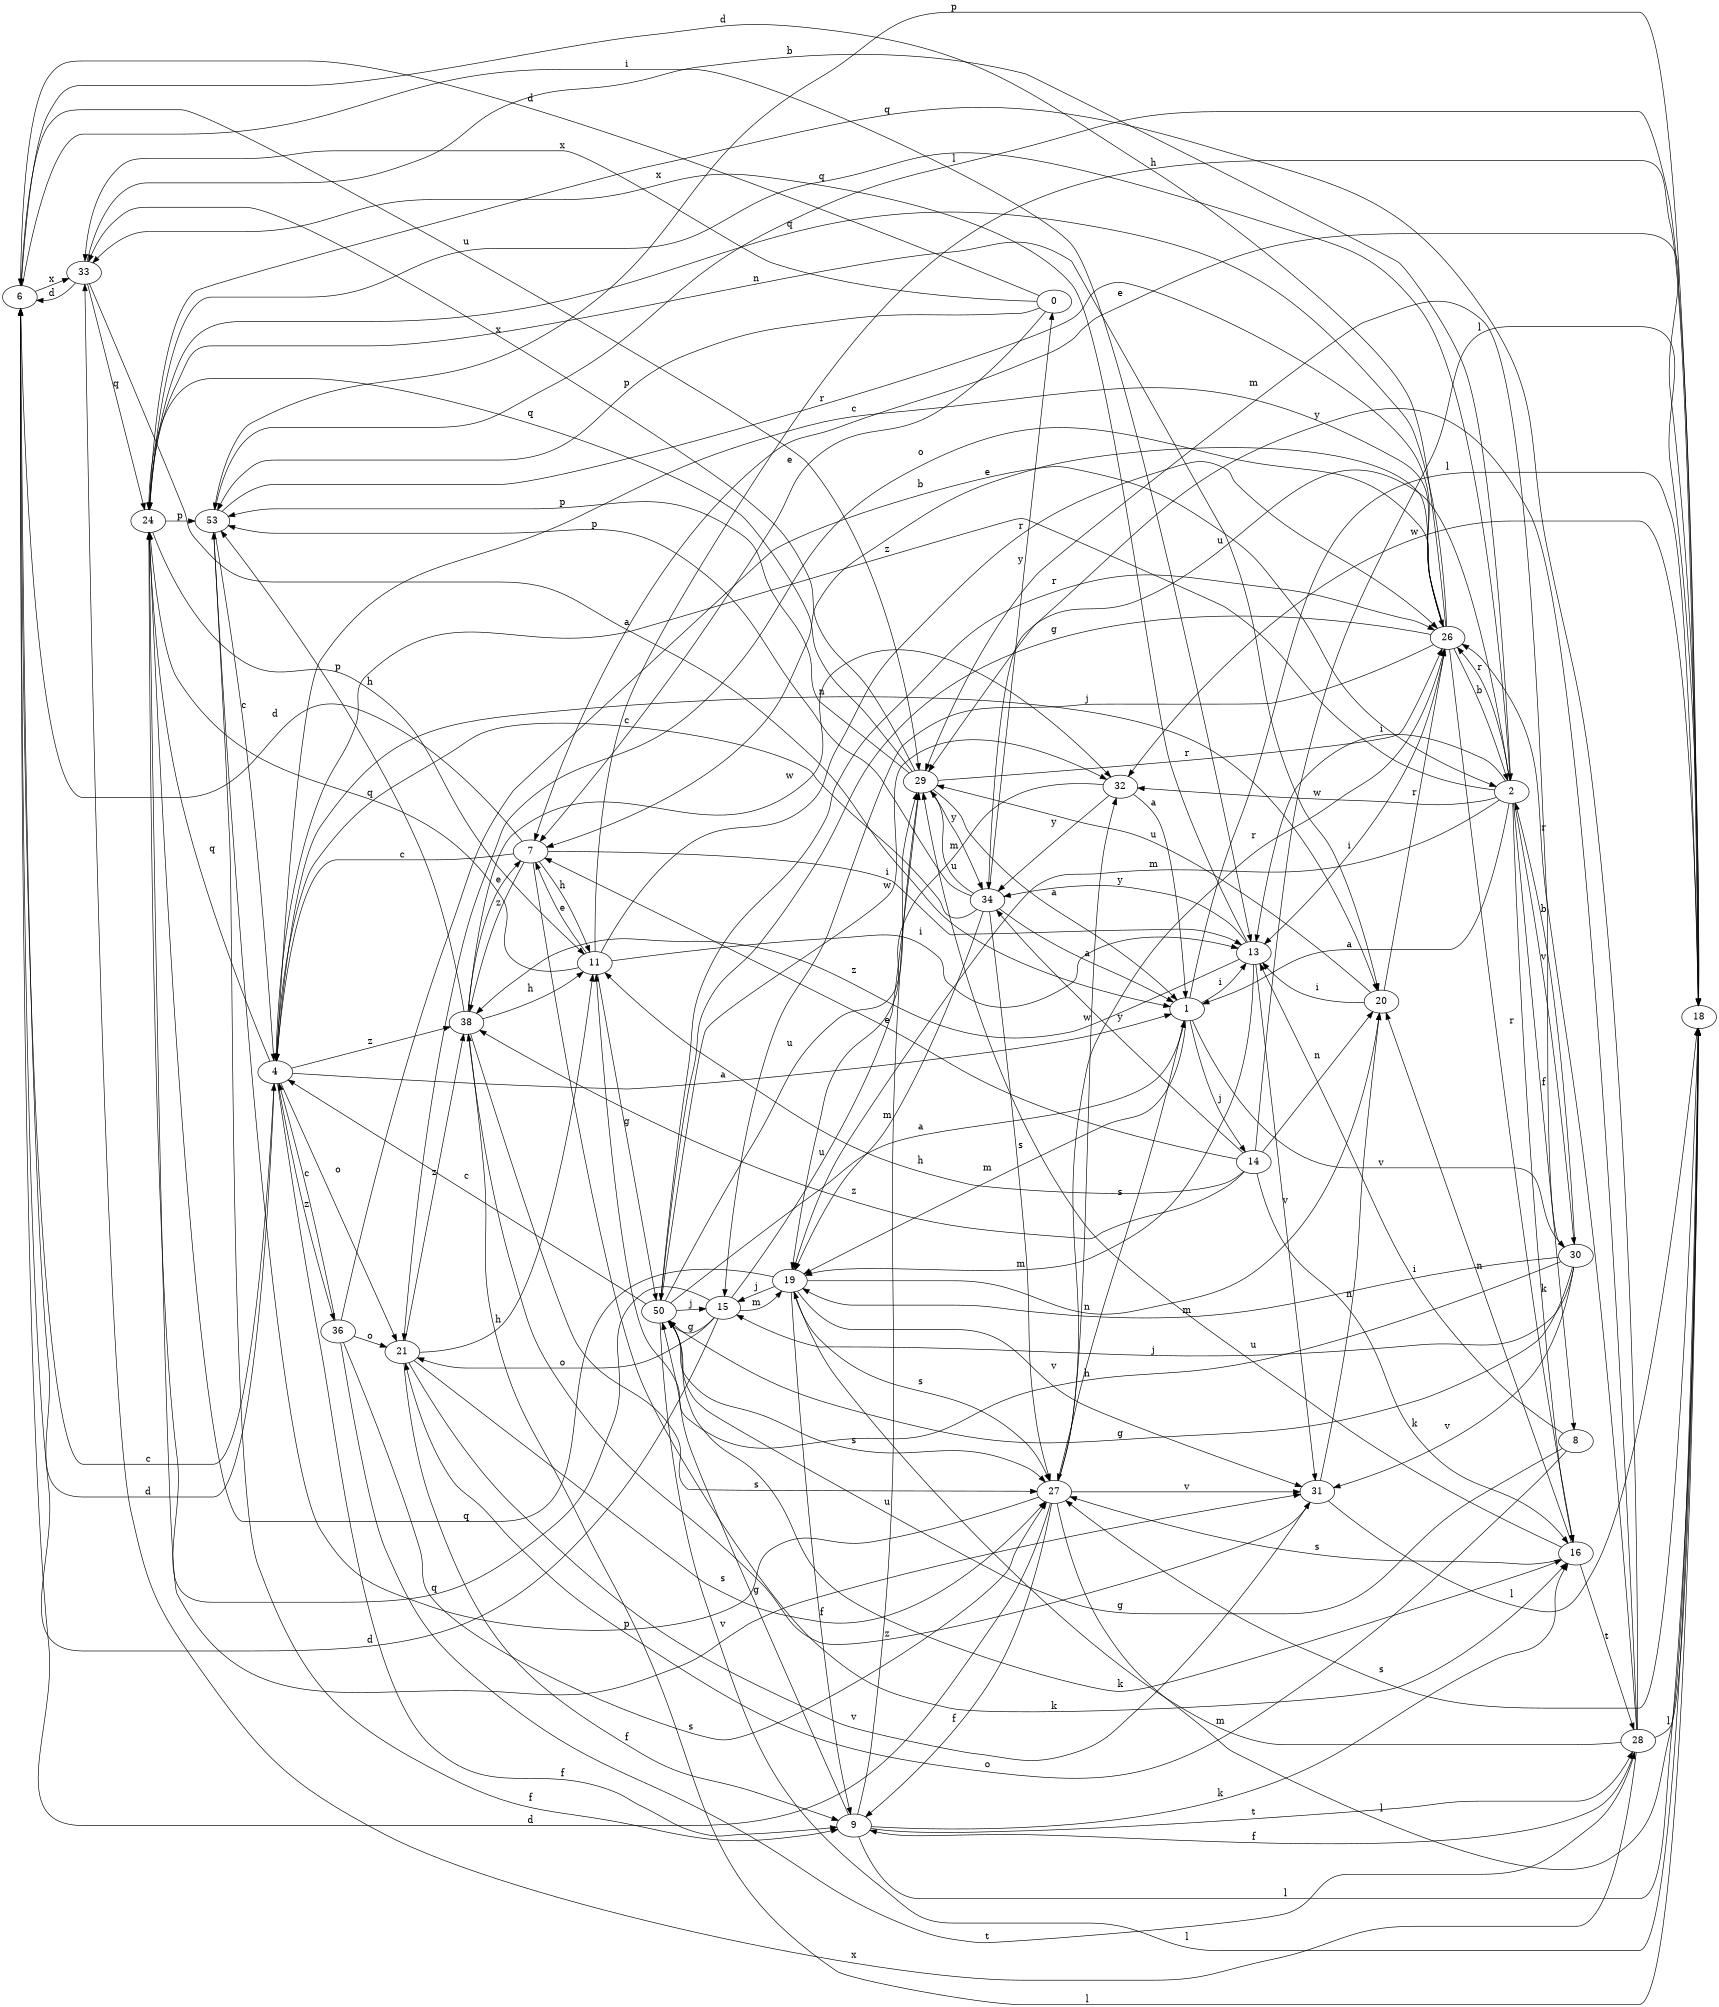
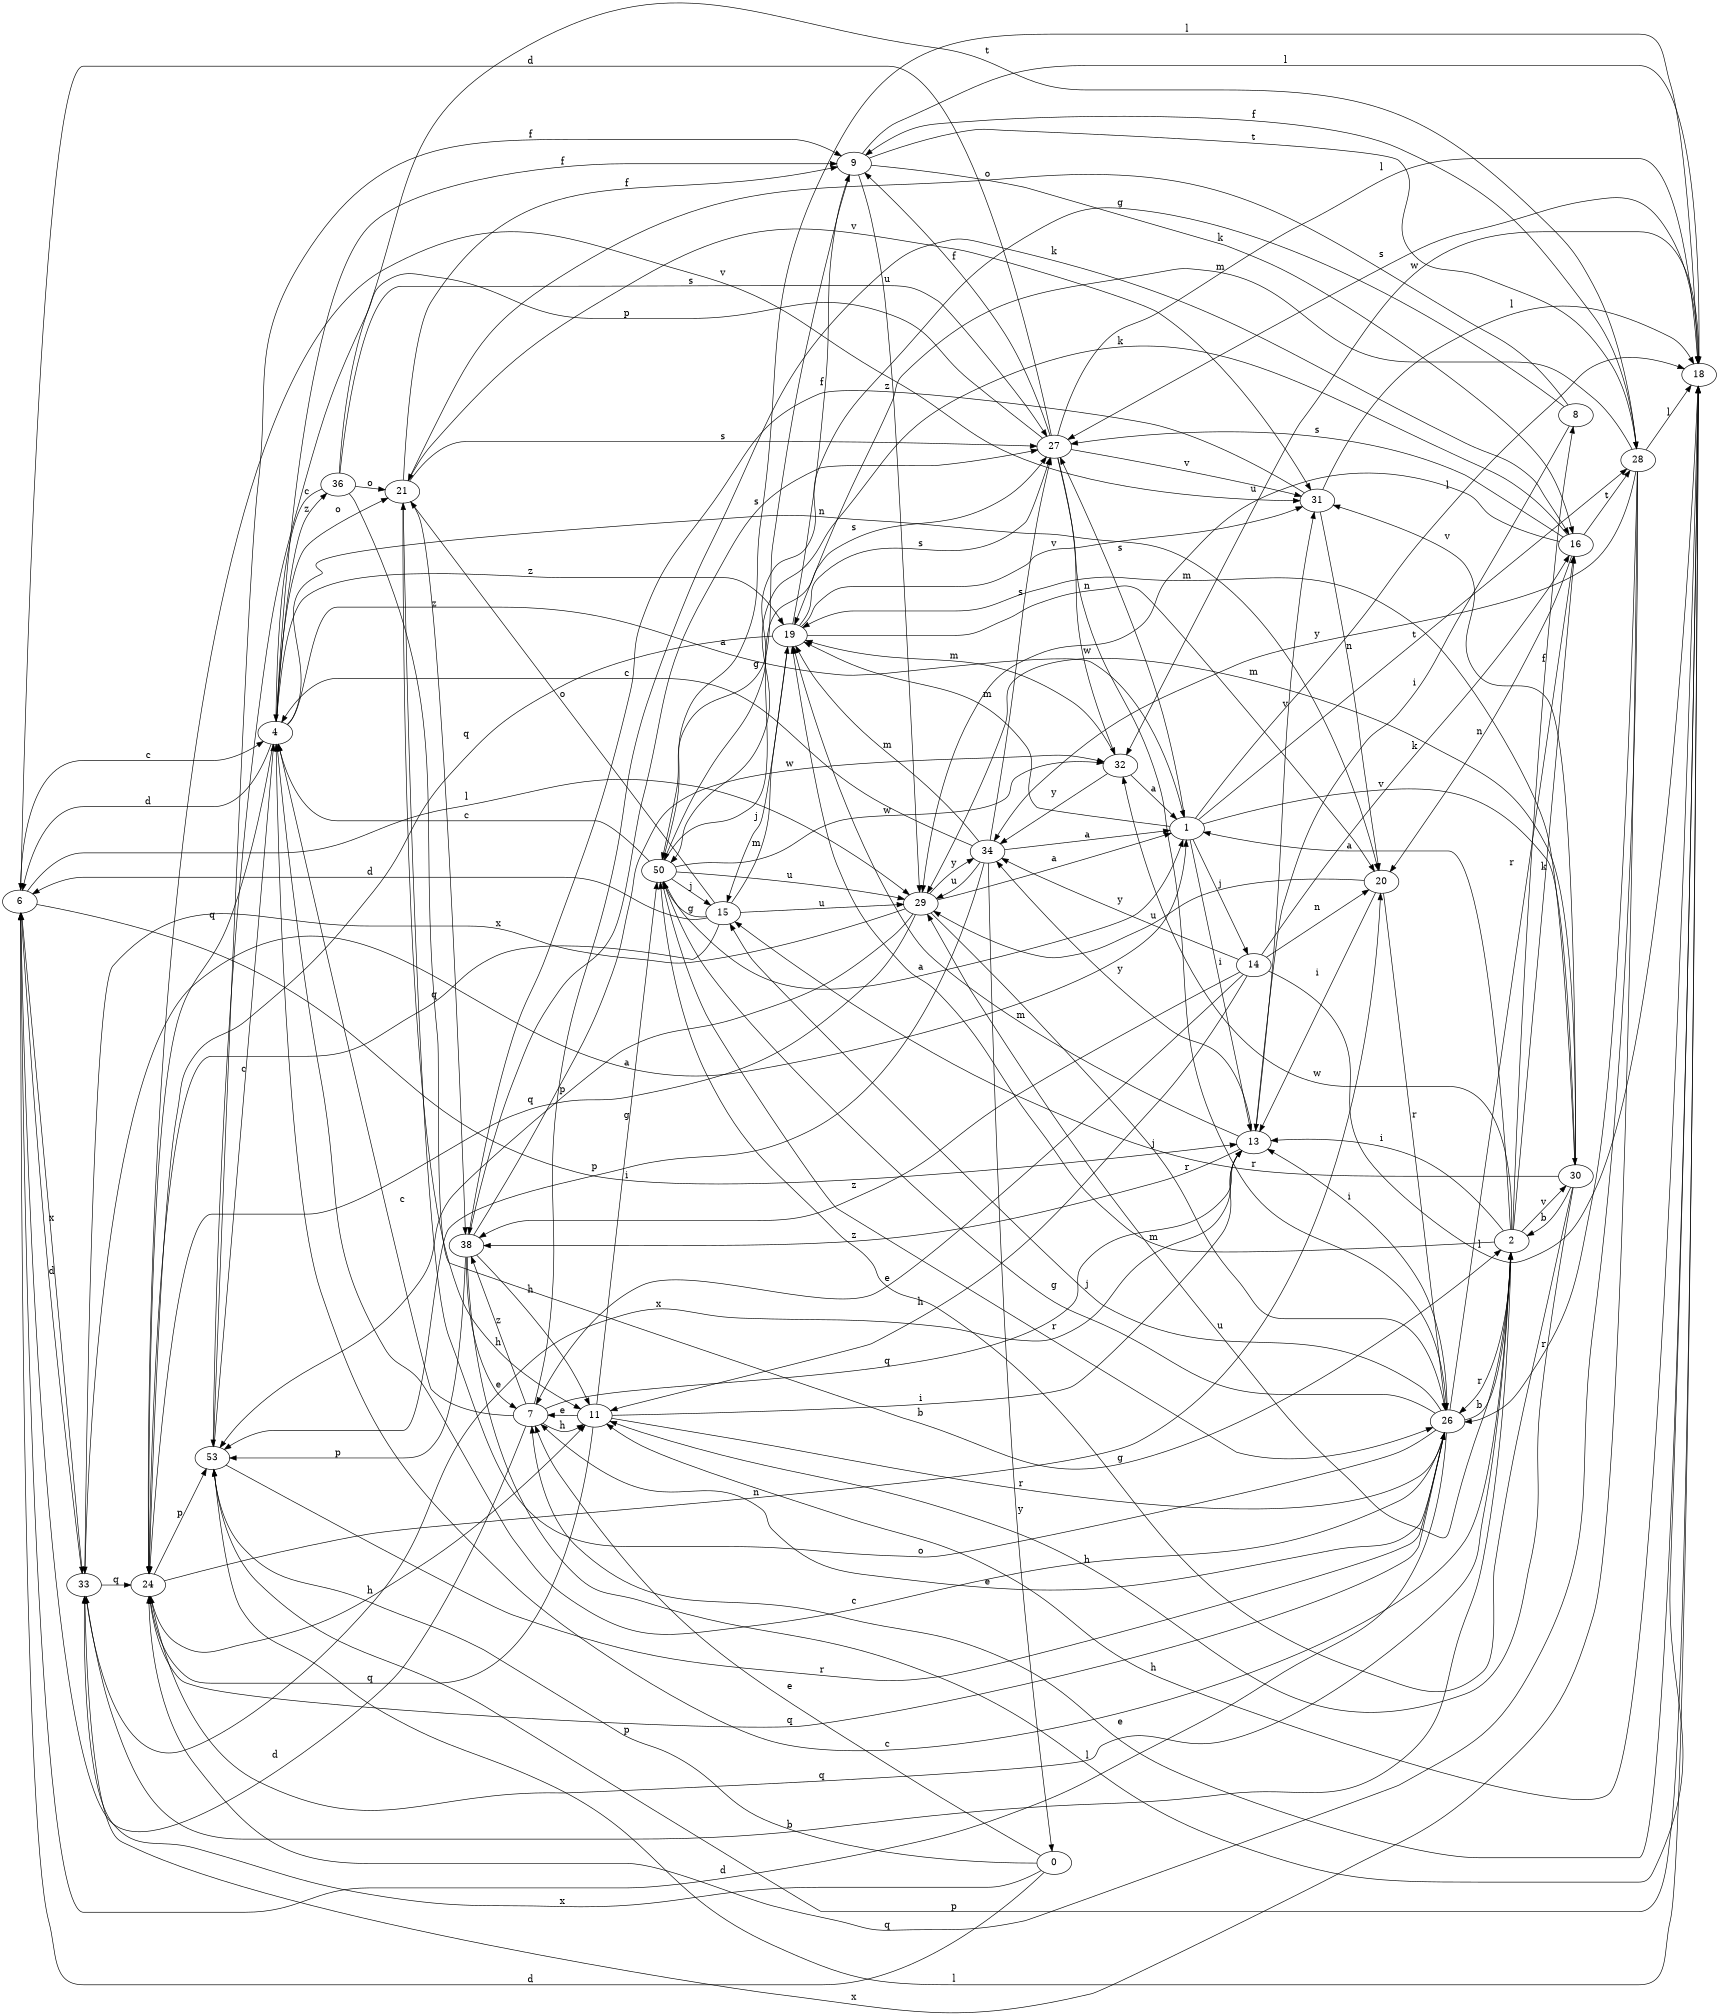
edge "11" -> "18": reversed
edge "6" -> "29": label "u" -> "l"
edge "2" -> "4": label "z" -> "c"
edge "1" -> "28": added, label "t"
edge "7" -> "13": label "i" -> "q"
edge "4" -> "38": now "4" -> "19"
edge "50" -> "16": reversed
